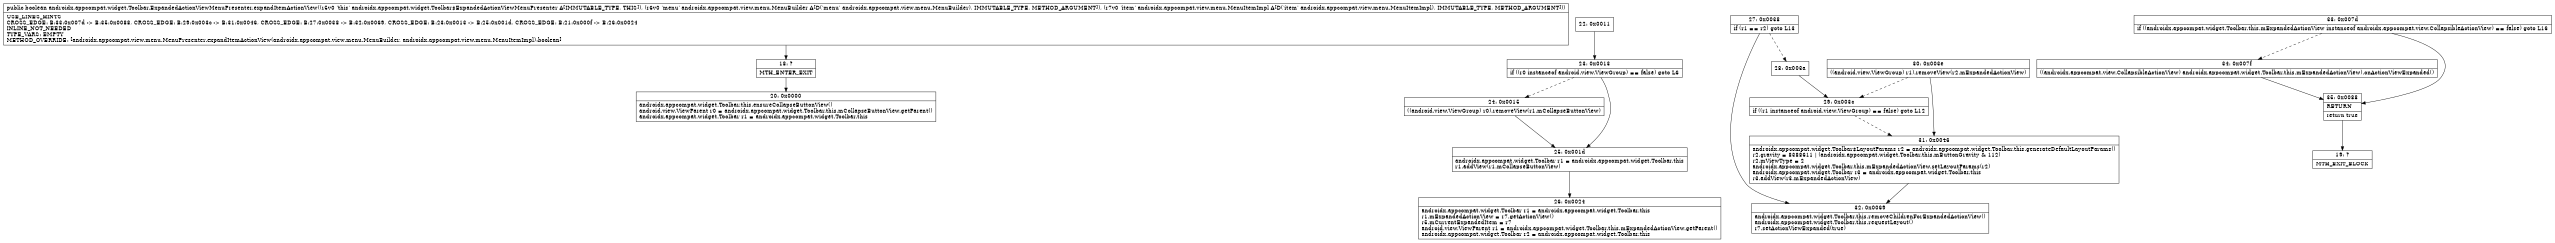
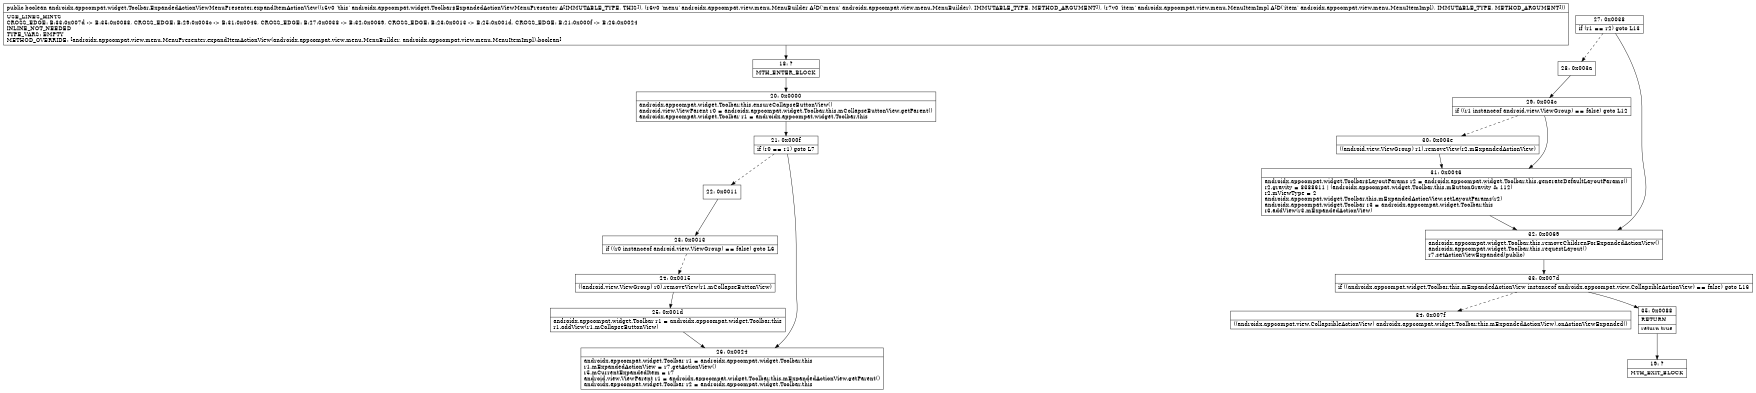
node "18: ?": text "MTH_ENTER_EXIT" -> "MTH_ENTER_BLOCK"
edge "30: 0x003e" -> "29: 0x003c": reversed
edge "34: 0x007f" -> "35: 0x0088": removed
edge "23: 0x0013" -> "25: 0x001d": removed
edge "29: 0x003c" -> "31: 0x0046": style dashed -> solid
node "21: 0x000f": added
node "32: 0x0069": text "r7.setActionViewExpanded(true)" -> "r7.setActionViewExpanded(public)"
edge "32: 0x0069" -> "33: 0x007d": added
